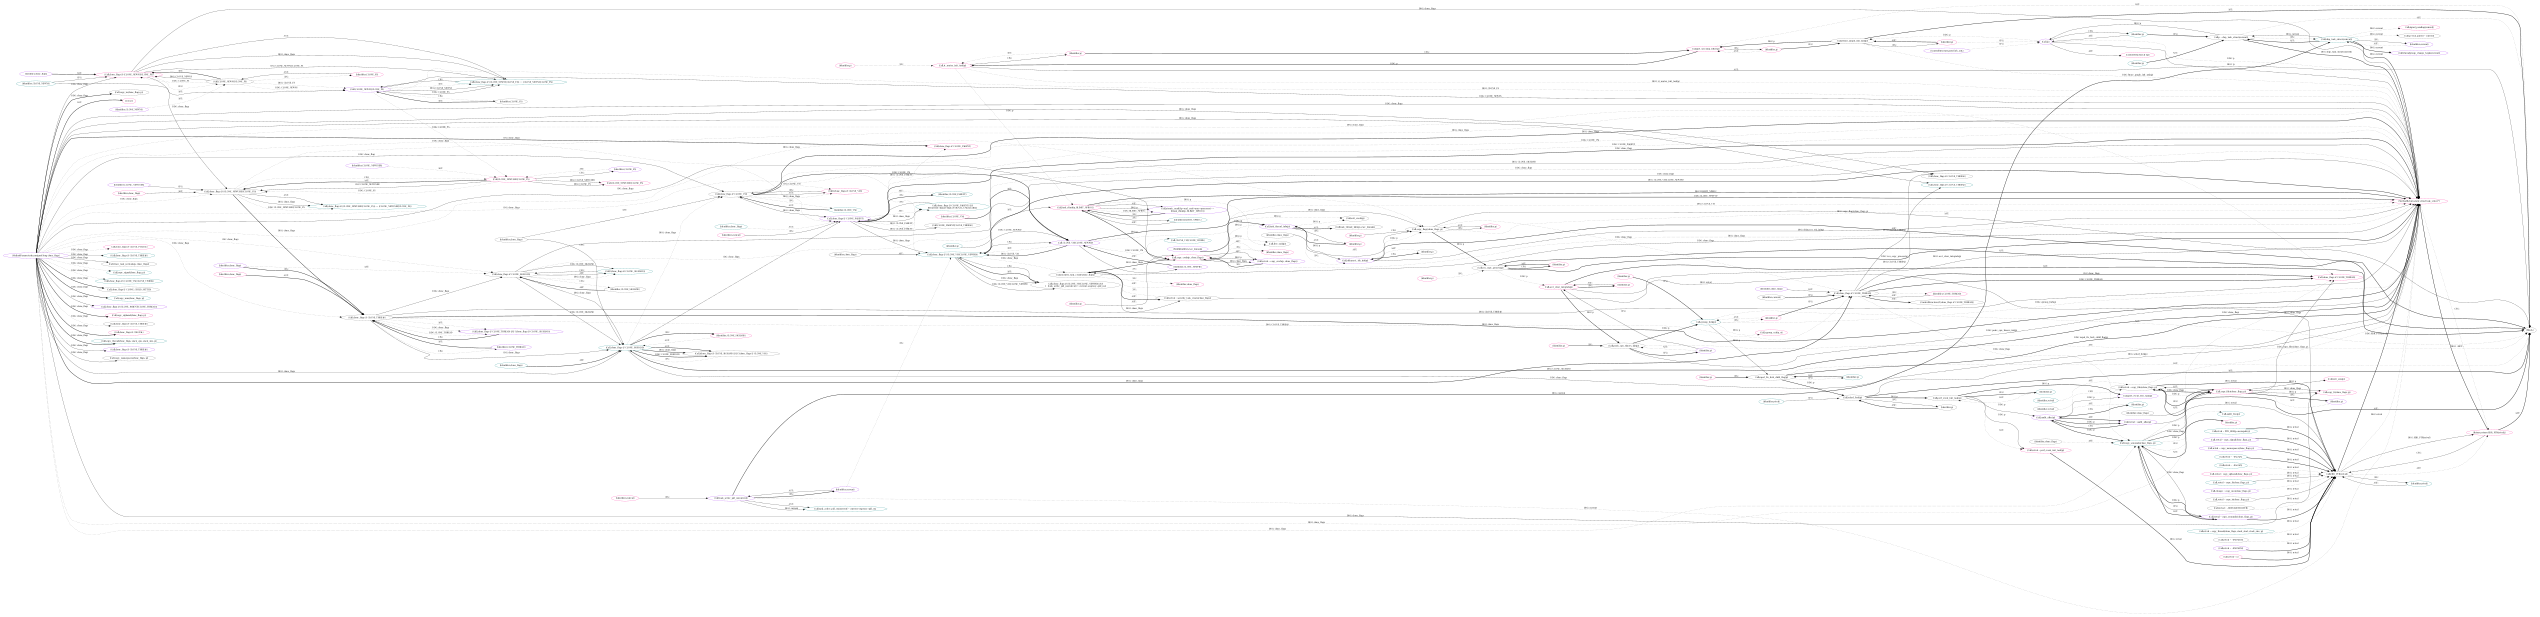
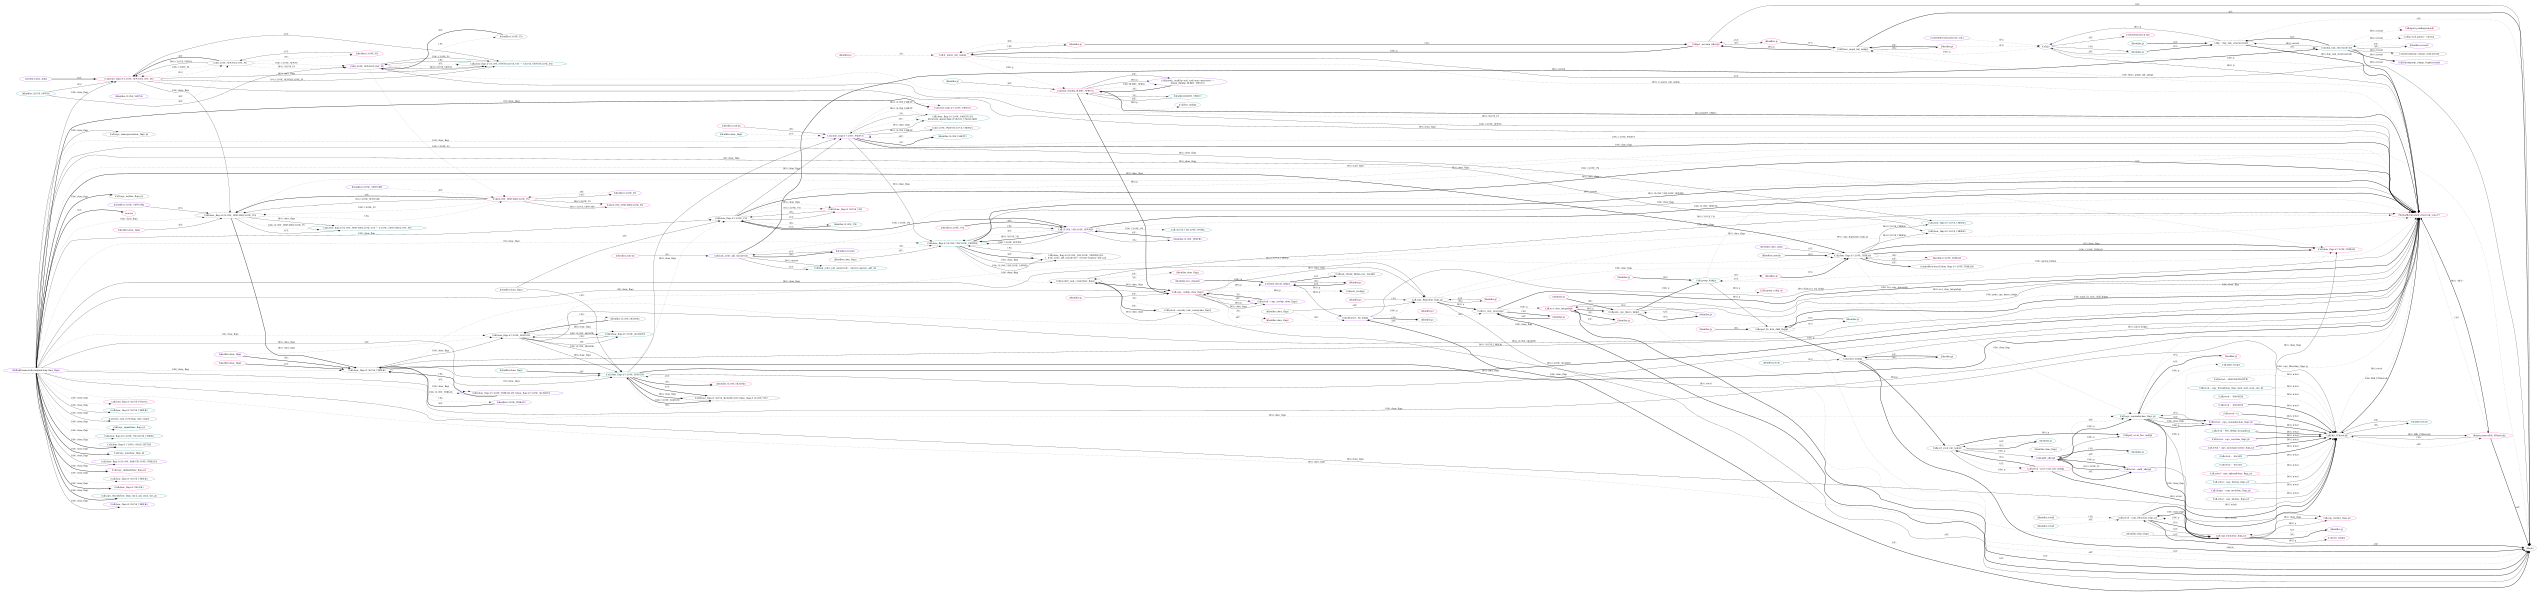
edge "(Call,get_seccomp_filter(p))" -> "(Block,)": style dotted -> solid
node "(Call,threadgroup_change_end(current))": added
edge "(MethodParameterIn,unsigned long clone_flags)" -> "(Call,copy_flags(clone_flags, p))": style dotted -> solid
edge "(Call,copy_creds(p, clone_flags))" -> "(Call,free_task(p))": removed, label "DDG: p"
node "(FieldIdentifier,exec_domain)": label "(FieldIdentifier,exec_domain)" -> "(Identifier,exec_domain)"
edge "(Call,sched_fork(p))" -> "(Block,)": label "AST: " -> "NPROC: "
edge "(Call,retval = audit_alloc(p))" -> "(Call,audit_alloc(p))": label "CFG: " -> "DDG: CLONE_FS"
node "(Call,retval = copy_signal(clone_flags, p))": label "(Call,retval = copy_signal(clone_flags, p))" -> "(Call,retval = copy_rcu(clone_flags, p))"
edge "(Call,retval = perf_event_init_task(p))" -> "(Call,perf_event_init_task(p))": added, label "CFG:"
